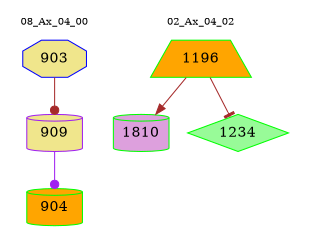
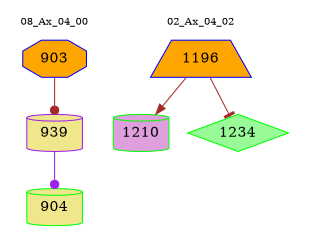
node "903": fillcolor khaki -> orange
node "1196": color green -> blue
node "909": label "909" -> "939"
node "1810": label "1810" -> "1210"
node "904": fillcolor orange -> khaki
